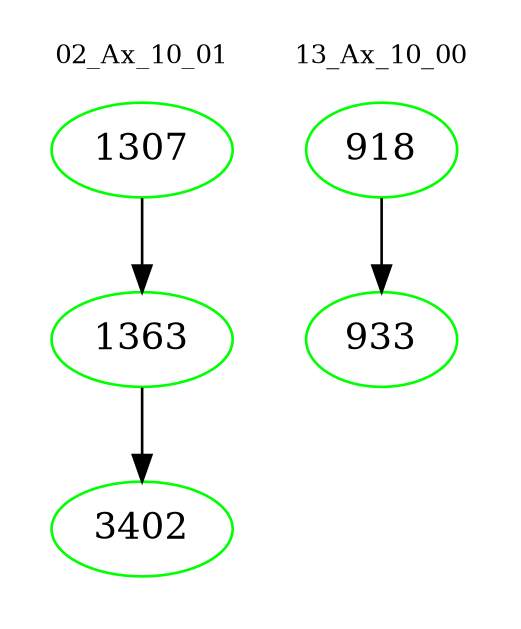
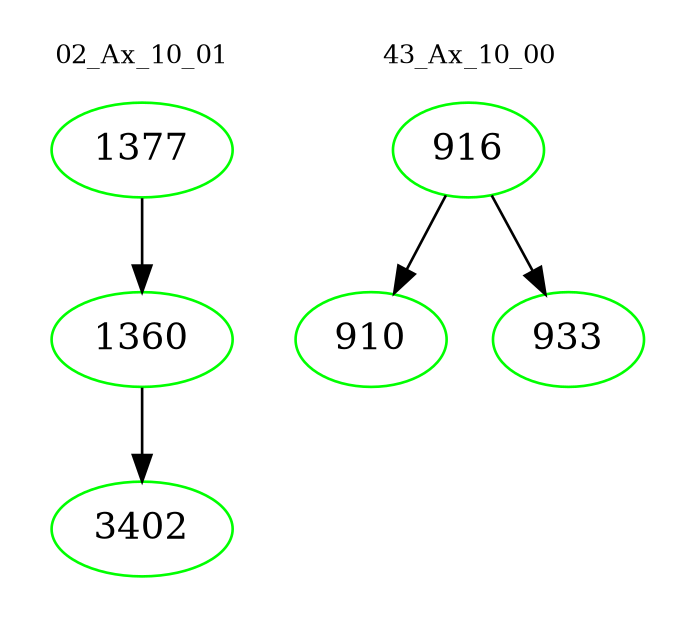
cluster "13_Ax_10_00": label "13_Ax_10_00" -> "43_Ax_10_00"
node "1307": label "1307" -> "1377"
node "918": label "918" -> "916"
node "1363": label "1363" -> "1360"
node "910": added
